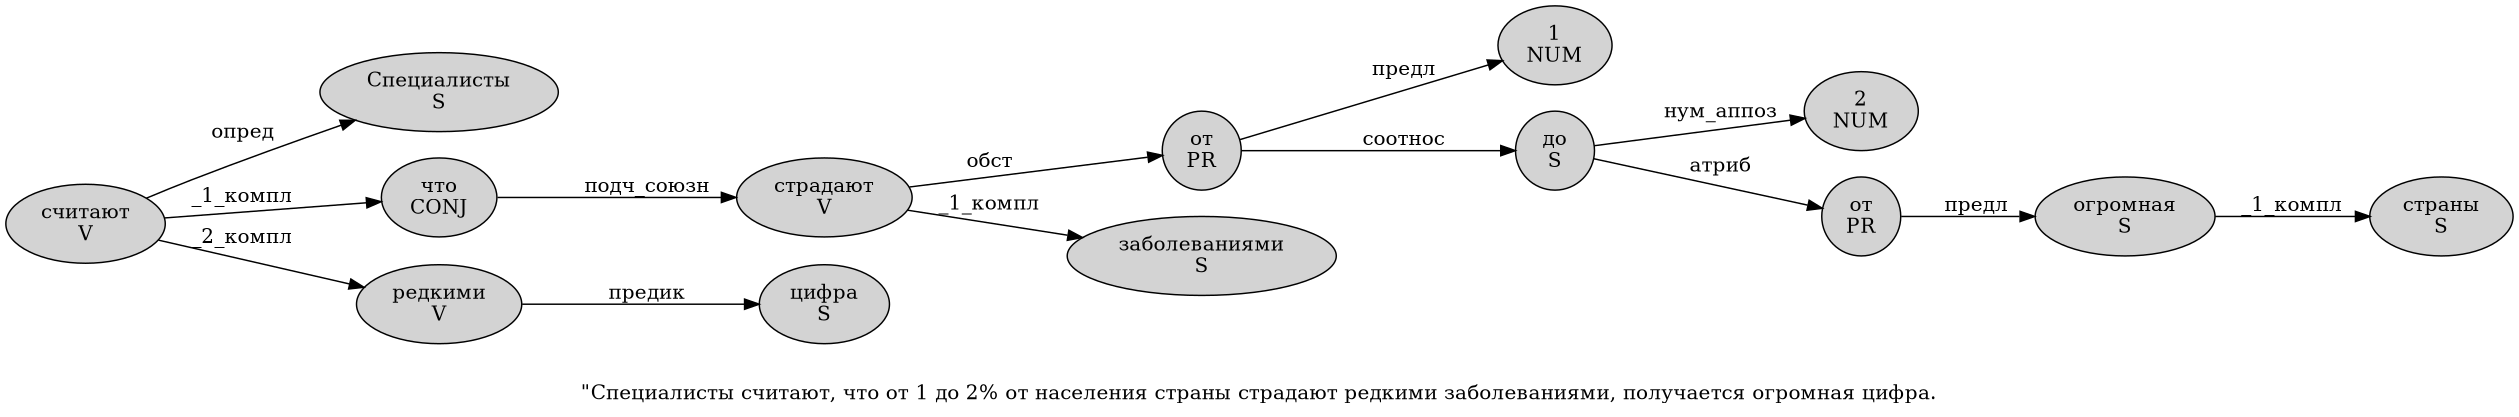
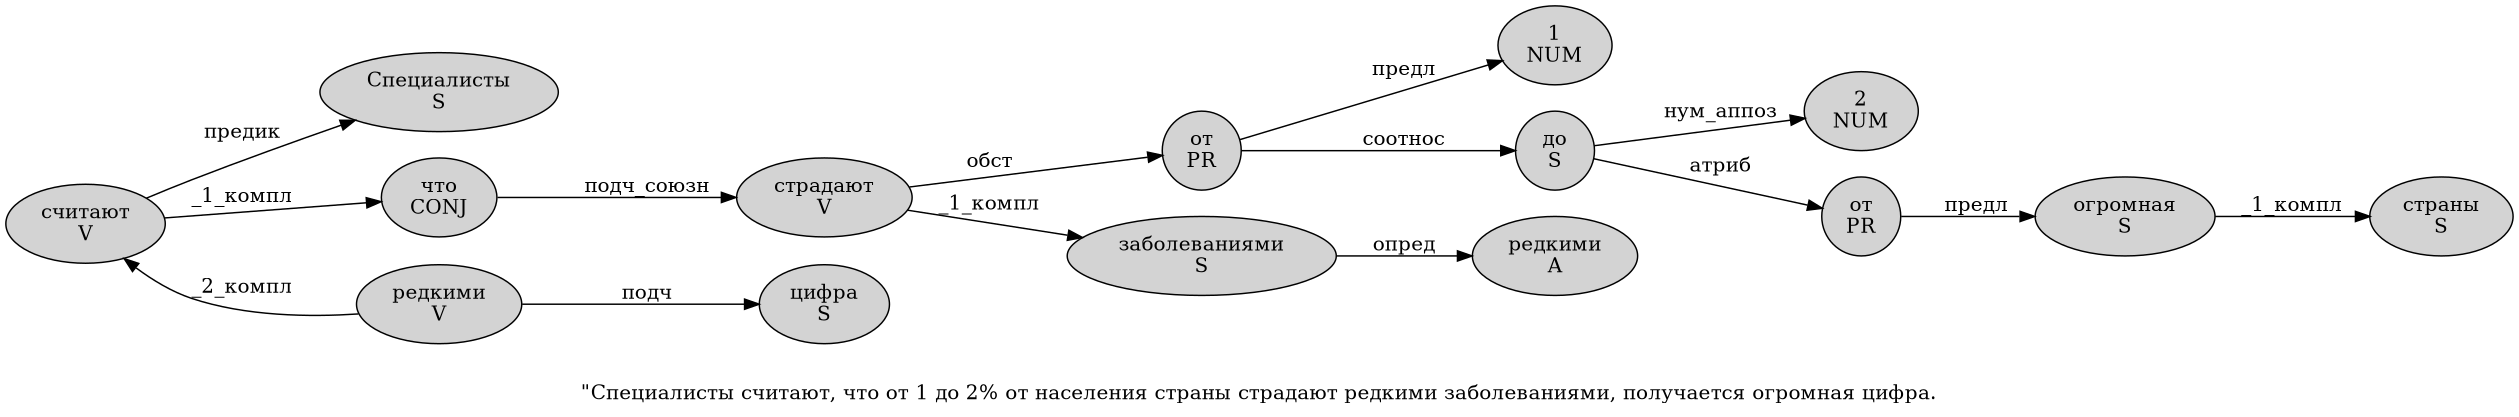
edge "считают V" -> "Специалисты S": label "опред" -> "предик"
node "редкими A": added
edge "считают V" -> "редкими V": reversed
edge "редкими V" -> "цифра S": label "предик" -> "подч"
